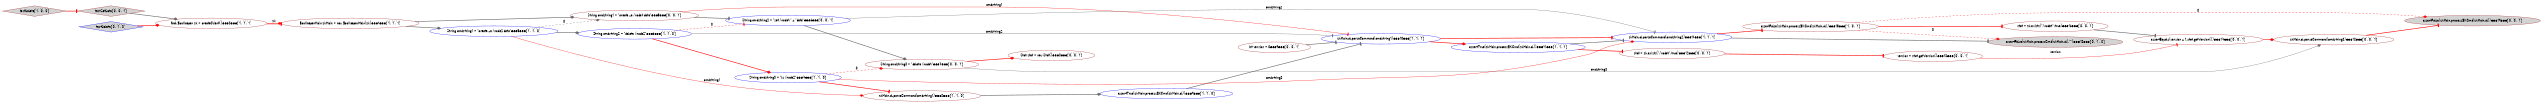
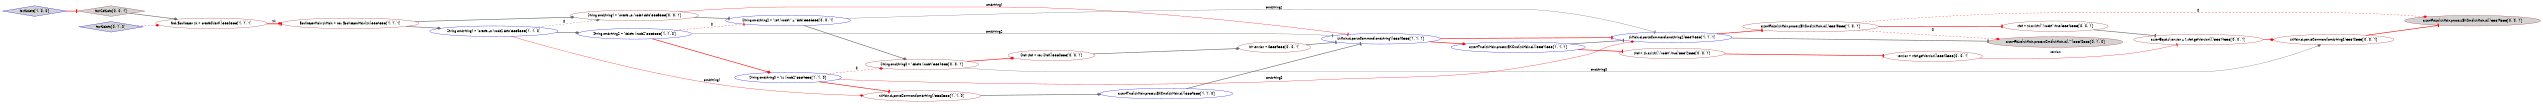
node "testDelete['1', '0', '0']": color brown -> blue
edge "testDelete['0', '1', '0']" -> "final ZooKeeper zk = createClient()@@@3@@@['1', '1', '1']": style bold -> dashed
edge "Stat stat = new Stat()@@@8@@@['0', '0', '1']" -> "int version = 0@@@9@@@['0', '0', '1']": added
